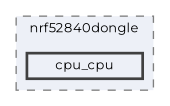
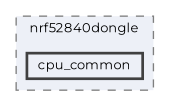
node "cpu_cpu": label "cpu_cpu" -> "cpu_common"
